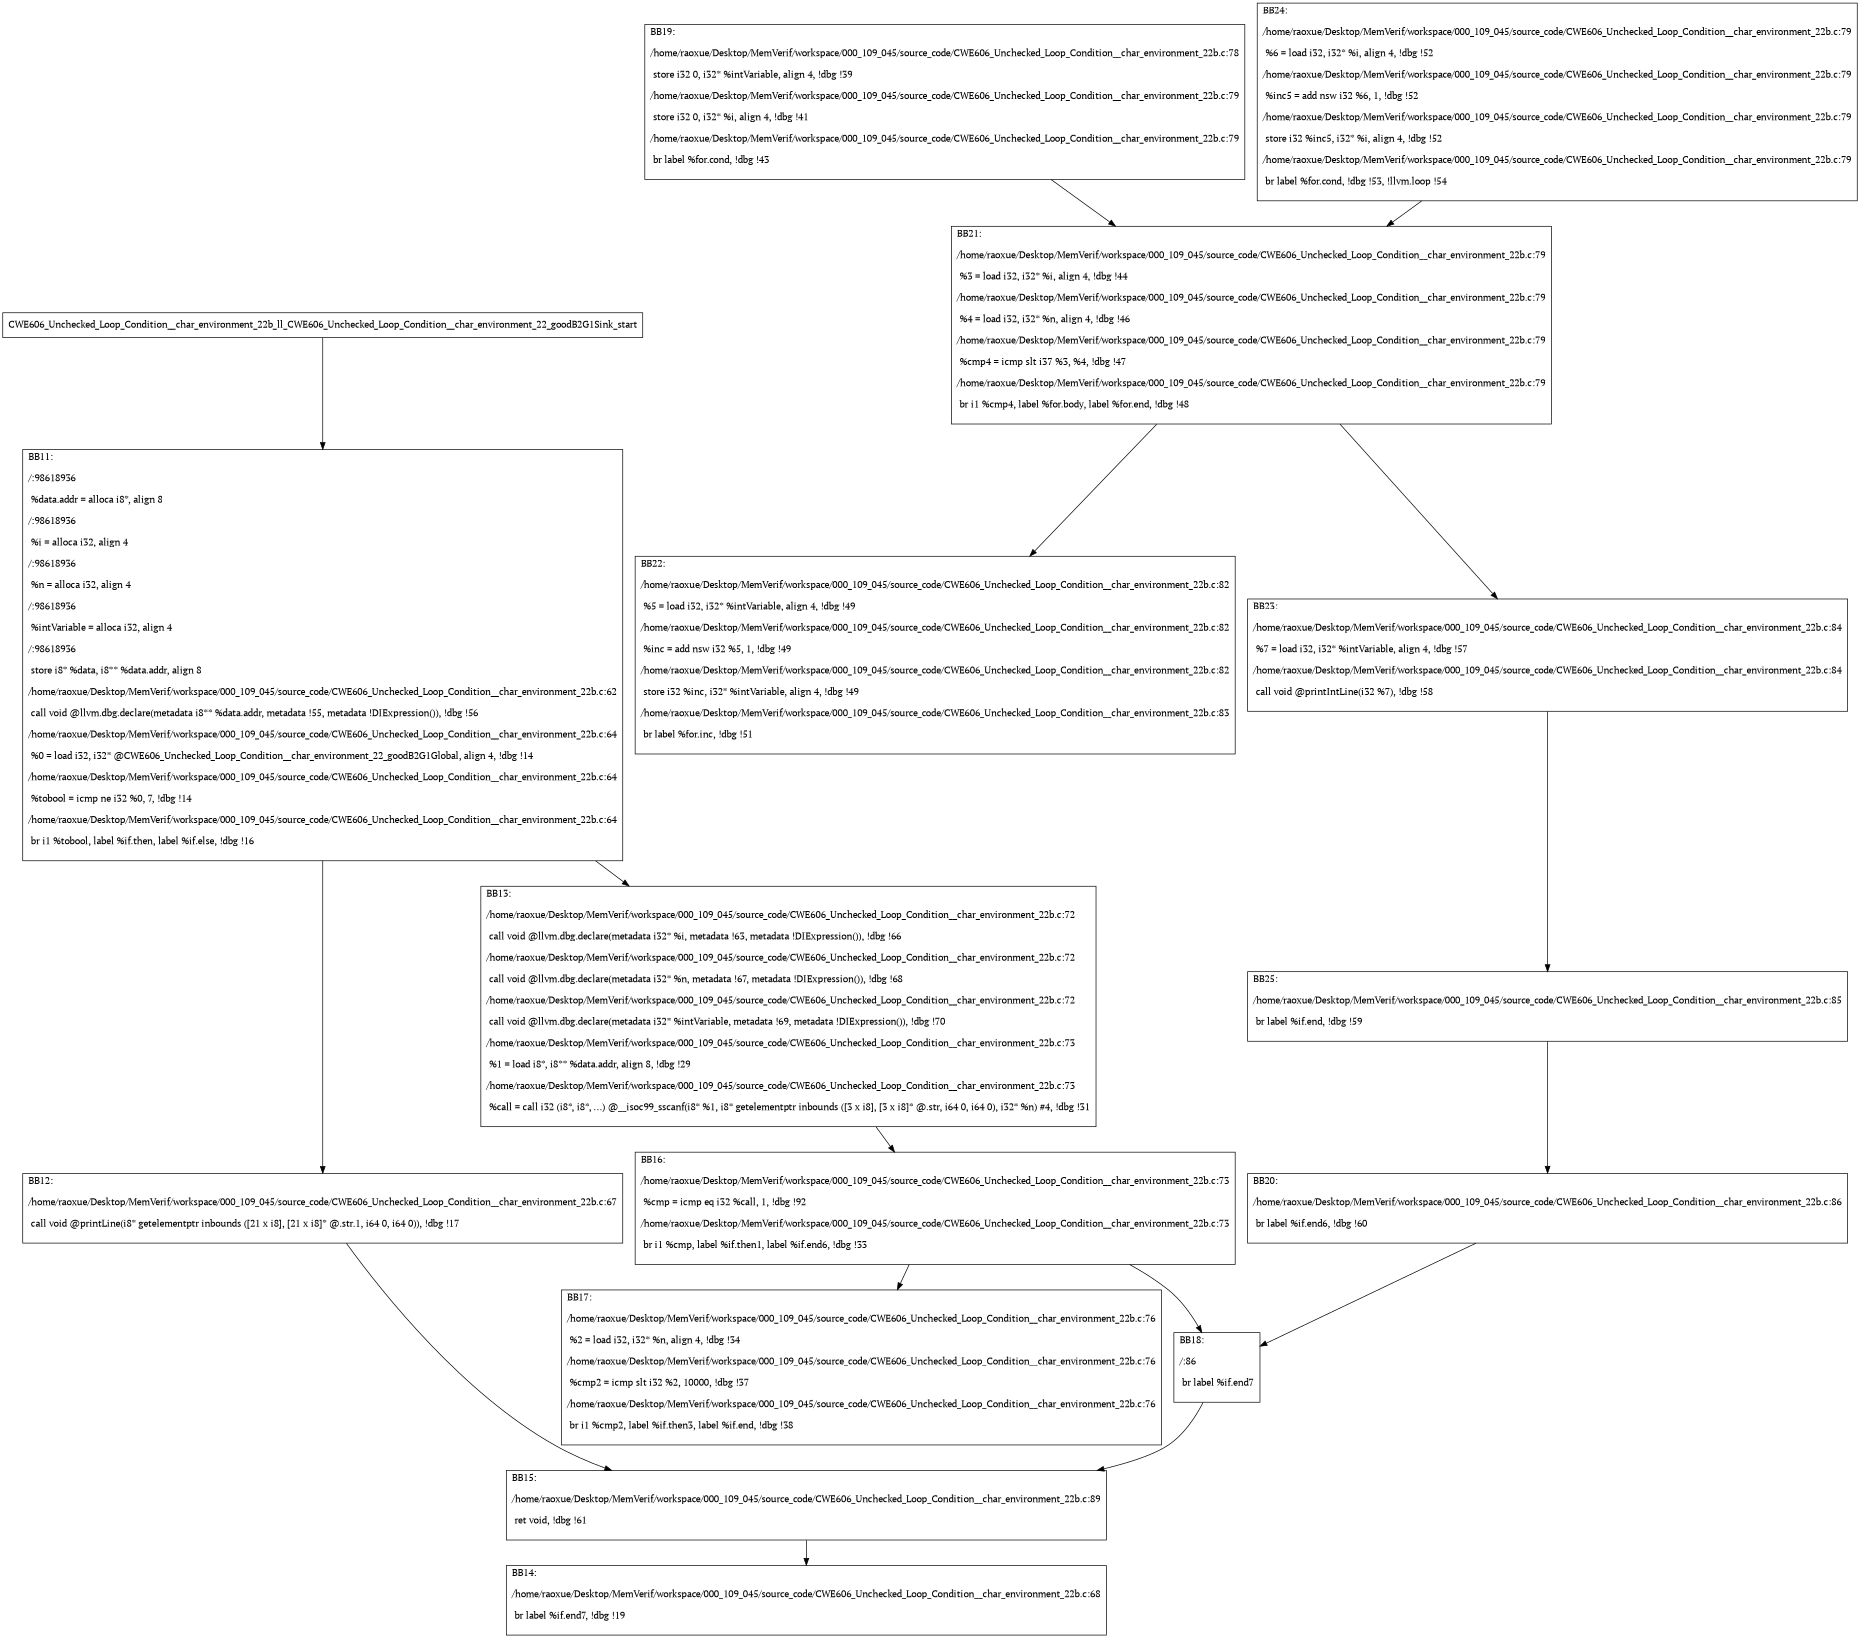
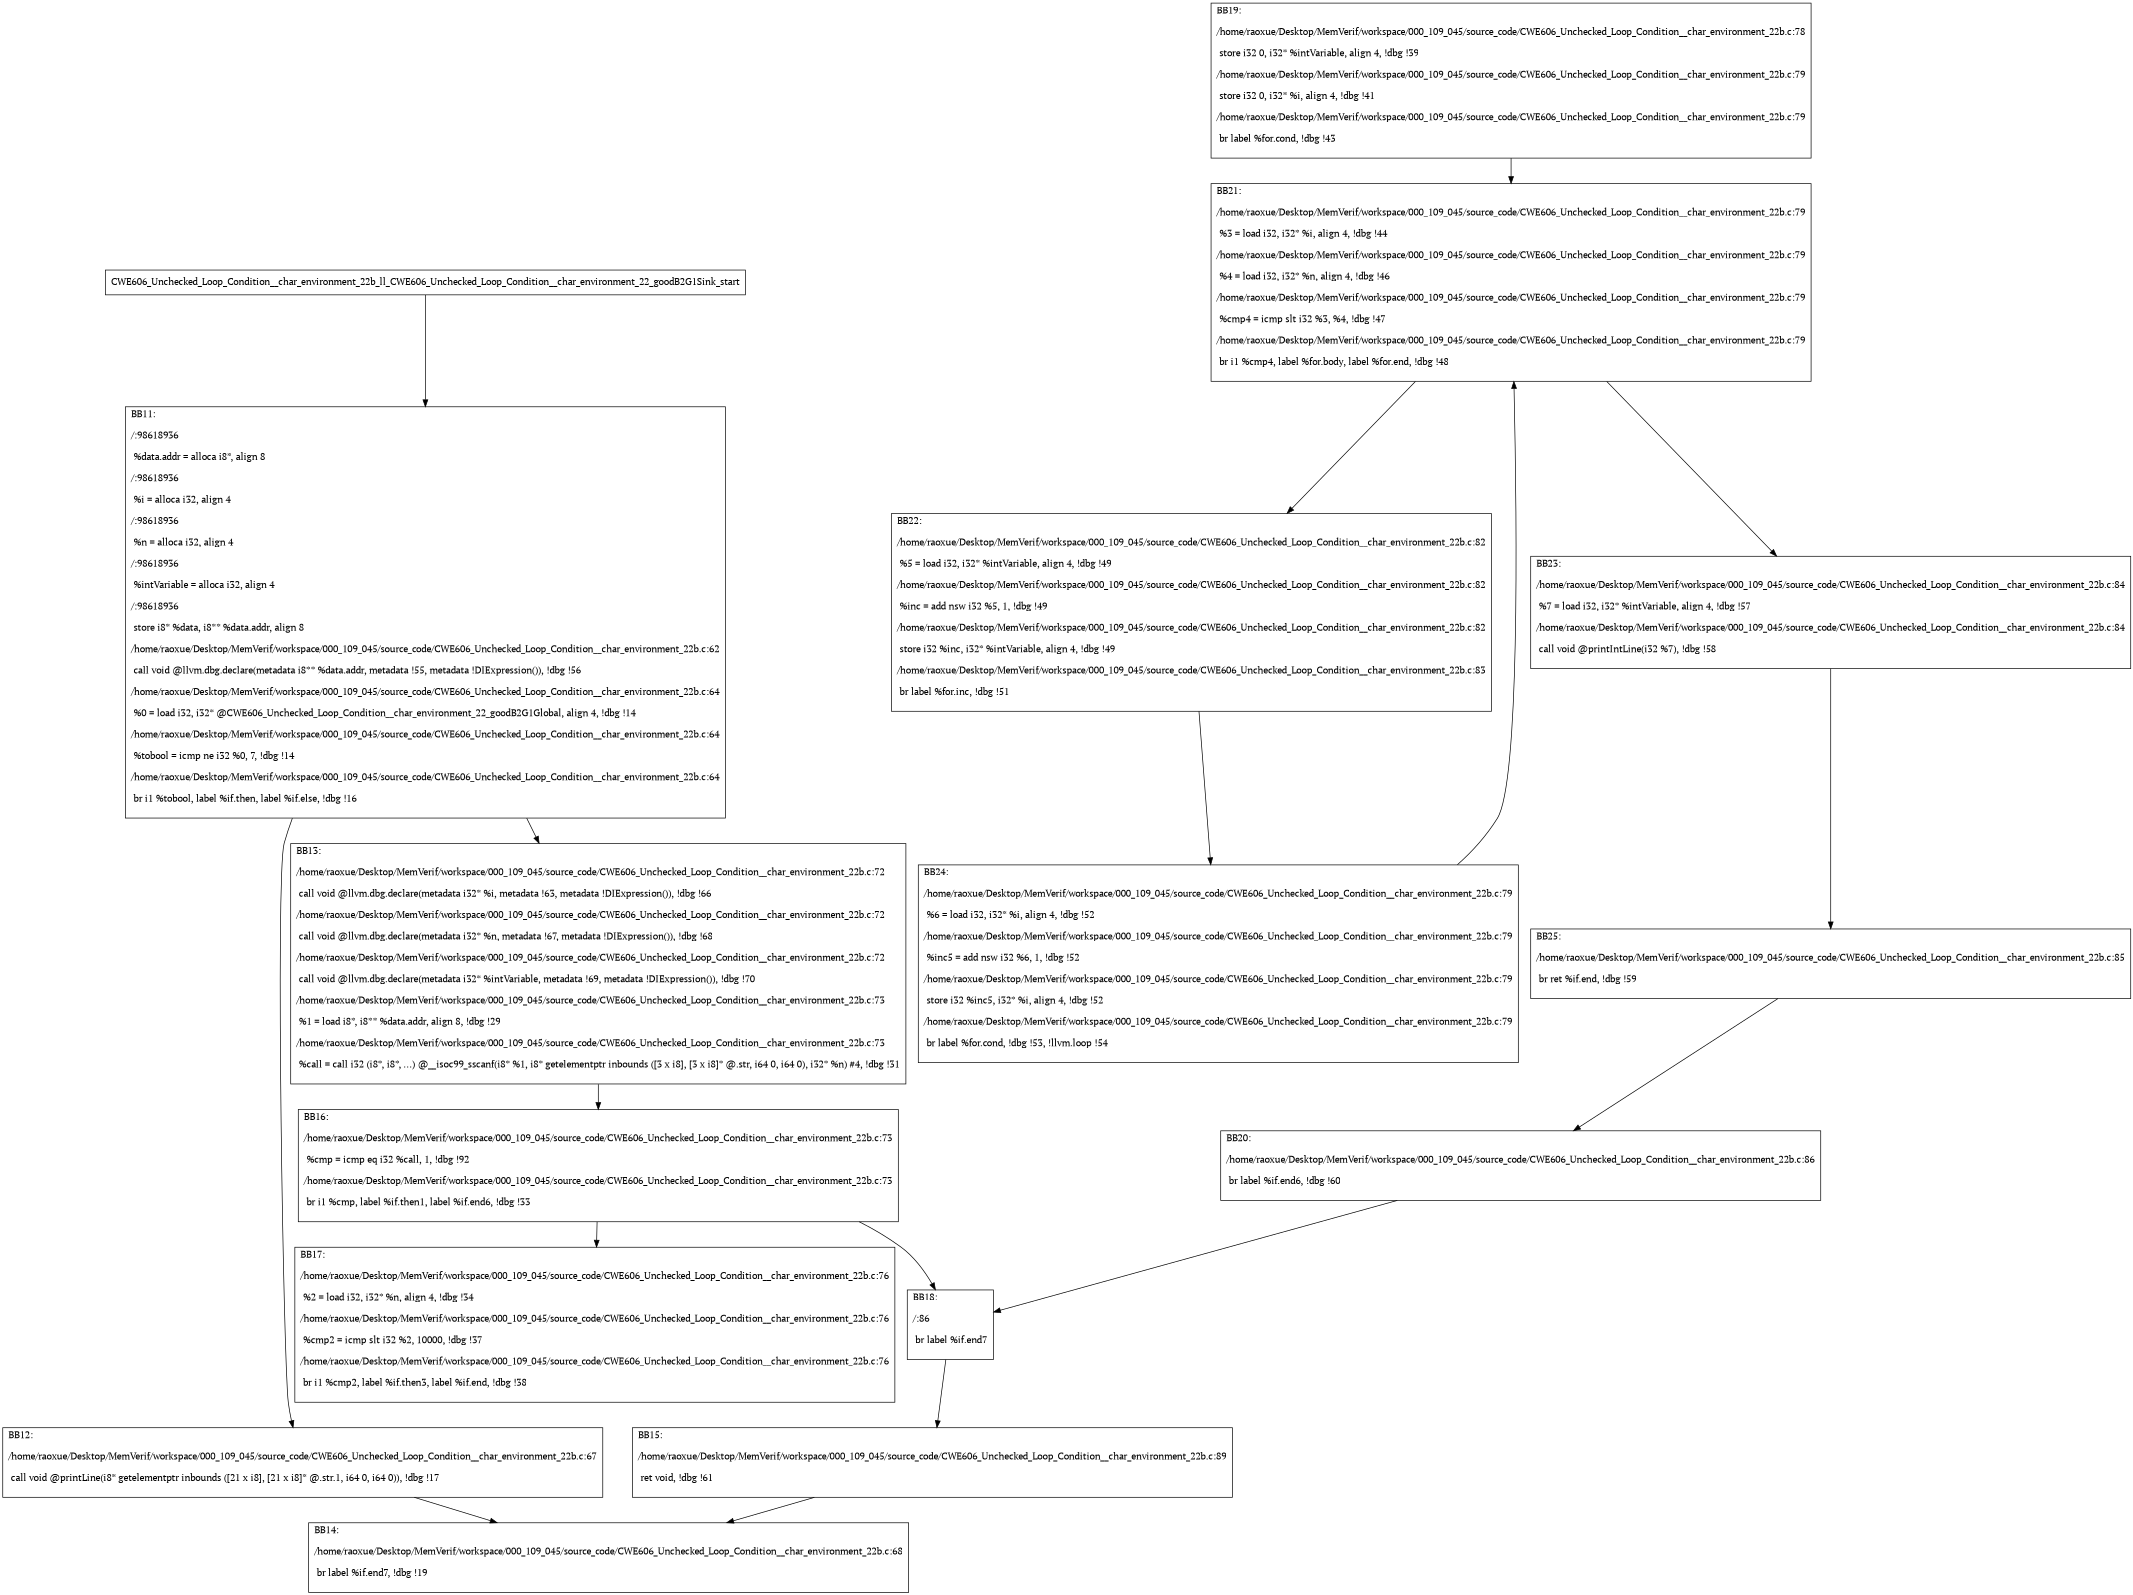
node "BB21:": text "%cmp4 = icmp slt i37 %3, %4, !dbg !47" -> "%cmp4 = icmp slt i32 %3, %4, !dbg !47"
edge "BB22:" -> "BB24:": added
node "BB25:": text "br label %if.end, !dbg !59" -> "br ret %if.end, !dbg !59"
edge "BB12:" -> "BB15:": now "BB12:" -> "BB14:"
